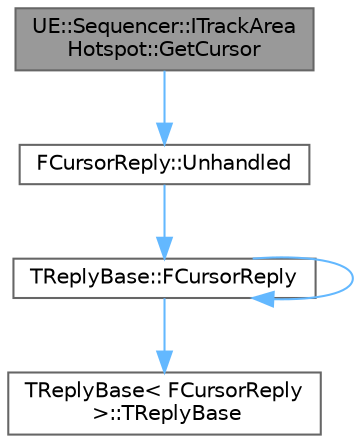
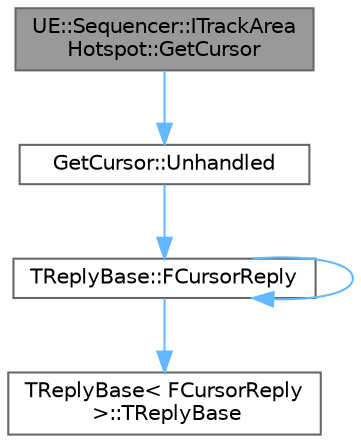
node "FCursorReply::Unhandled": label "FCursorReply::Unhandled" -> "GetCursor::Unhandled"
